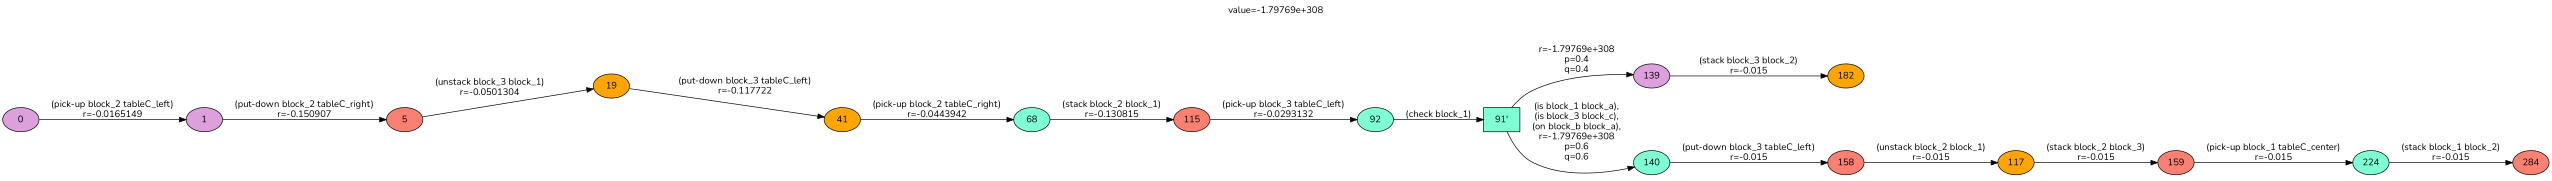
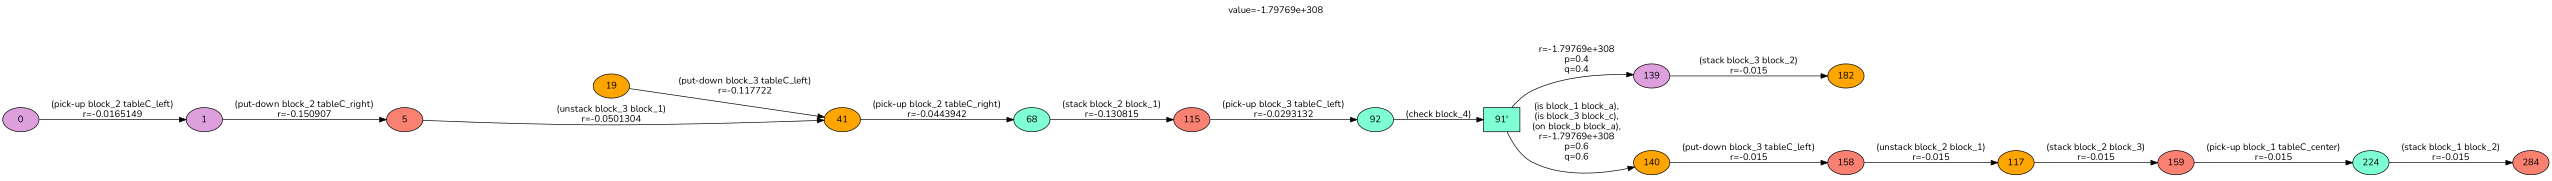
edge "5" -> "19": now "5" -> "41"
edge "92" -> "91'": label "(check block_1)" -> "(check block_4)"
node "140": fillcolor aquamarine -> orange
